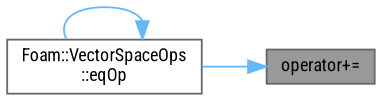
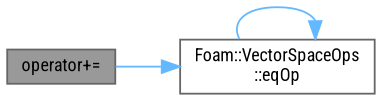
edge "Foam::VectorSpaceOps ::eqOp" -> "operator+=": reversed
